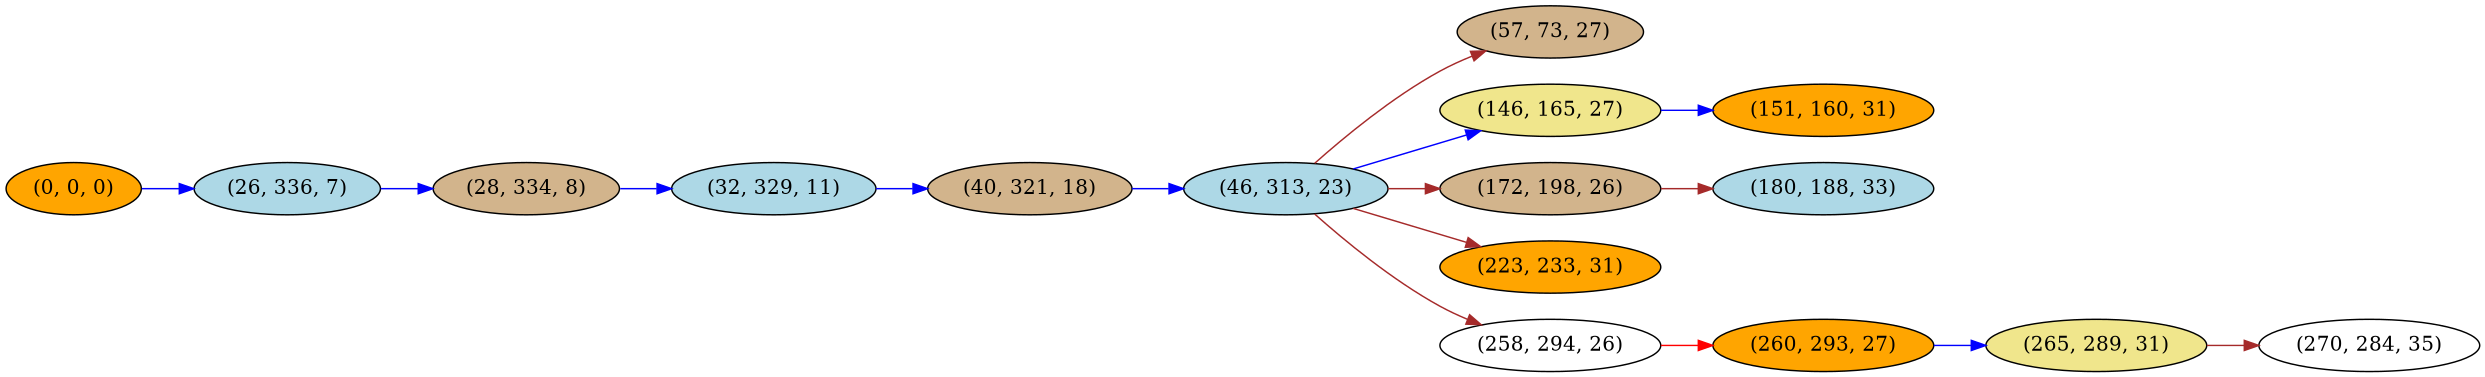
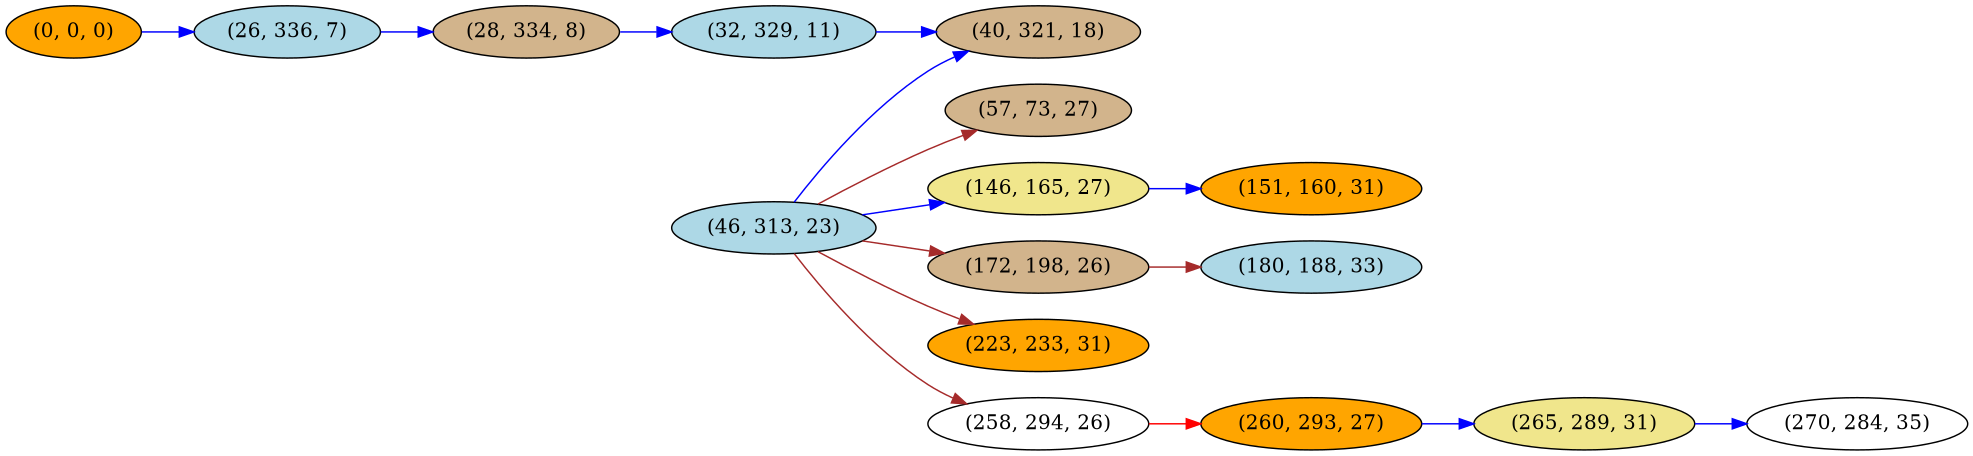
edge "(40, 321, 18)" -> "(46, 313, 23)": reversed
edge "(265, 289, 31)" -> "(270, 284, 35)": color brown -> blue
